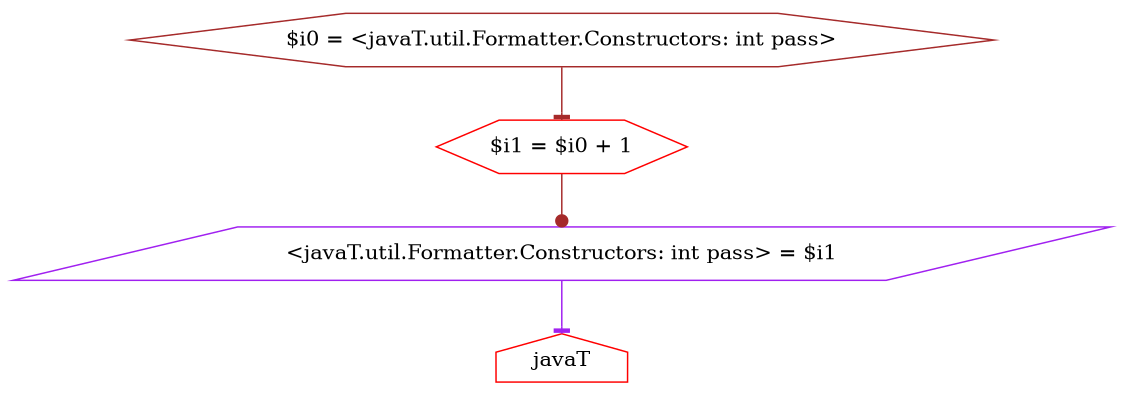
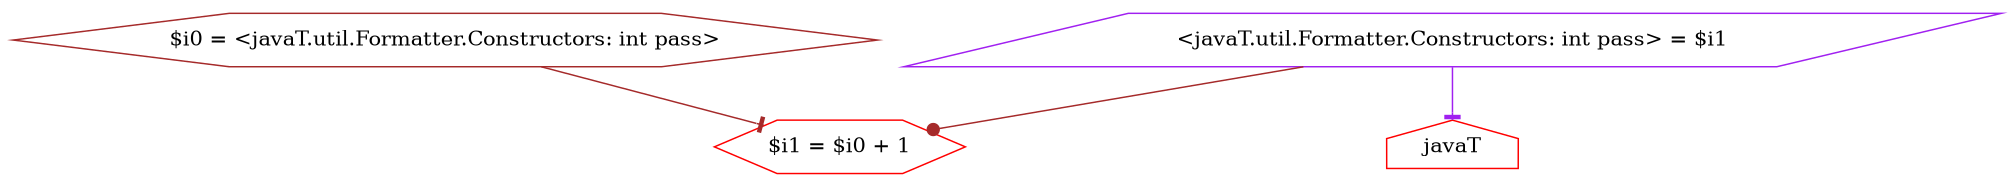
edge "$i1 = $i0 + 1" -> "<javaT.util.Formatter.Constructors: int pass> = $i1": reversed
